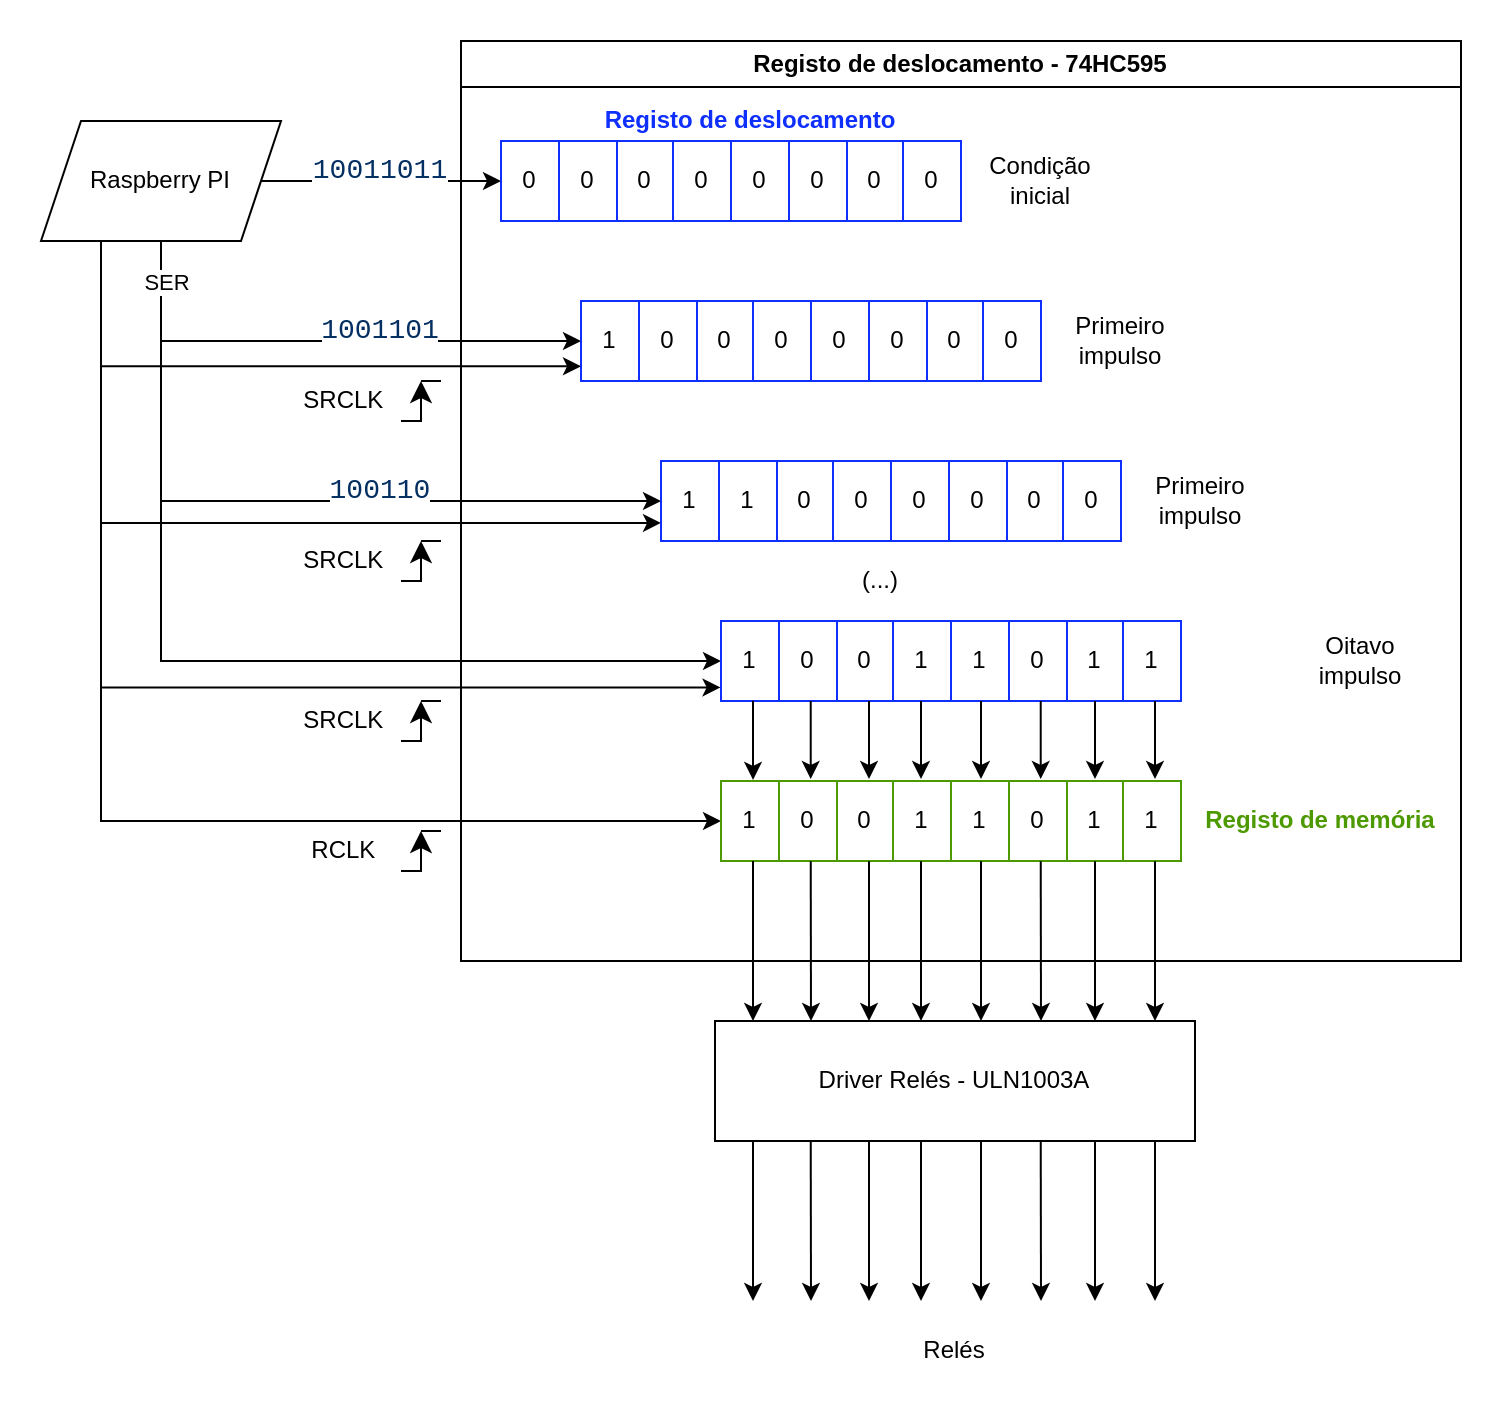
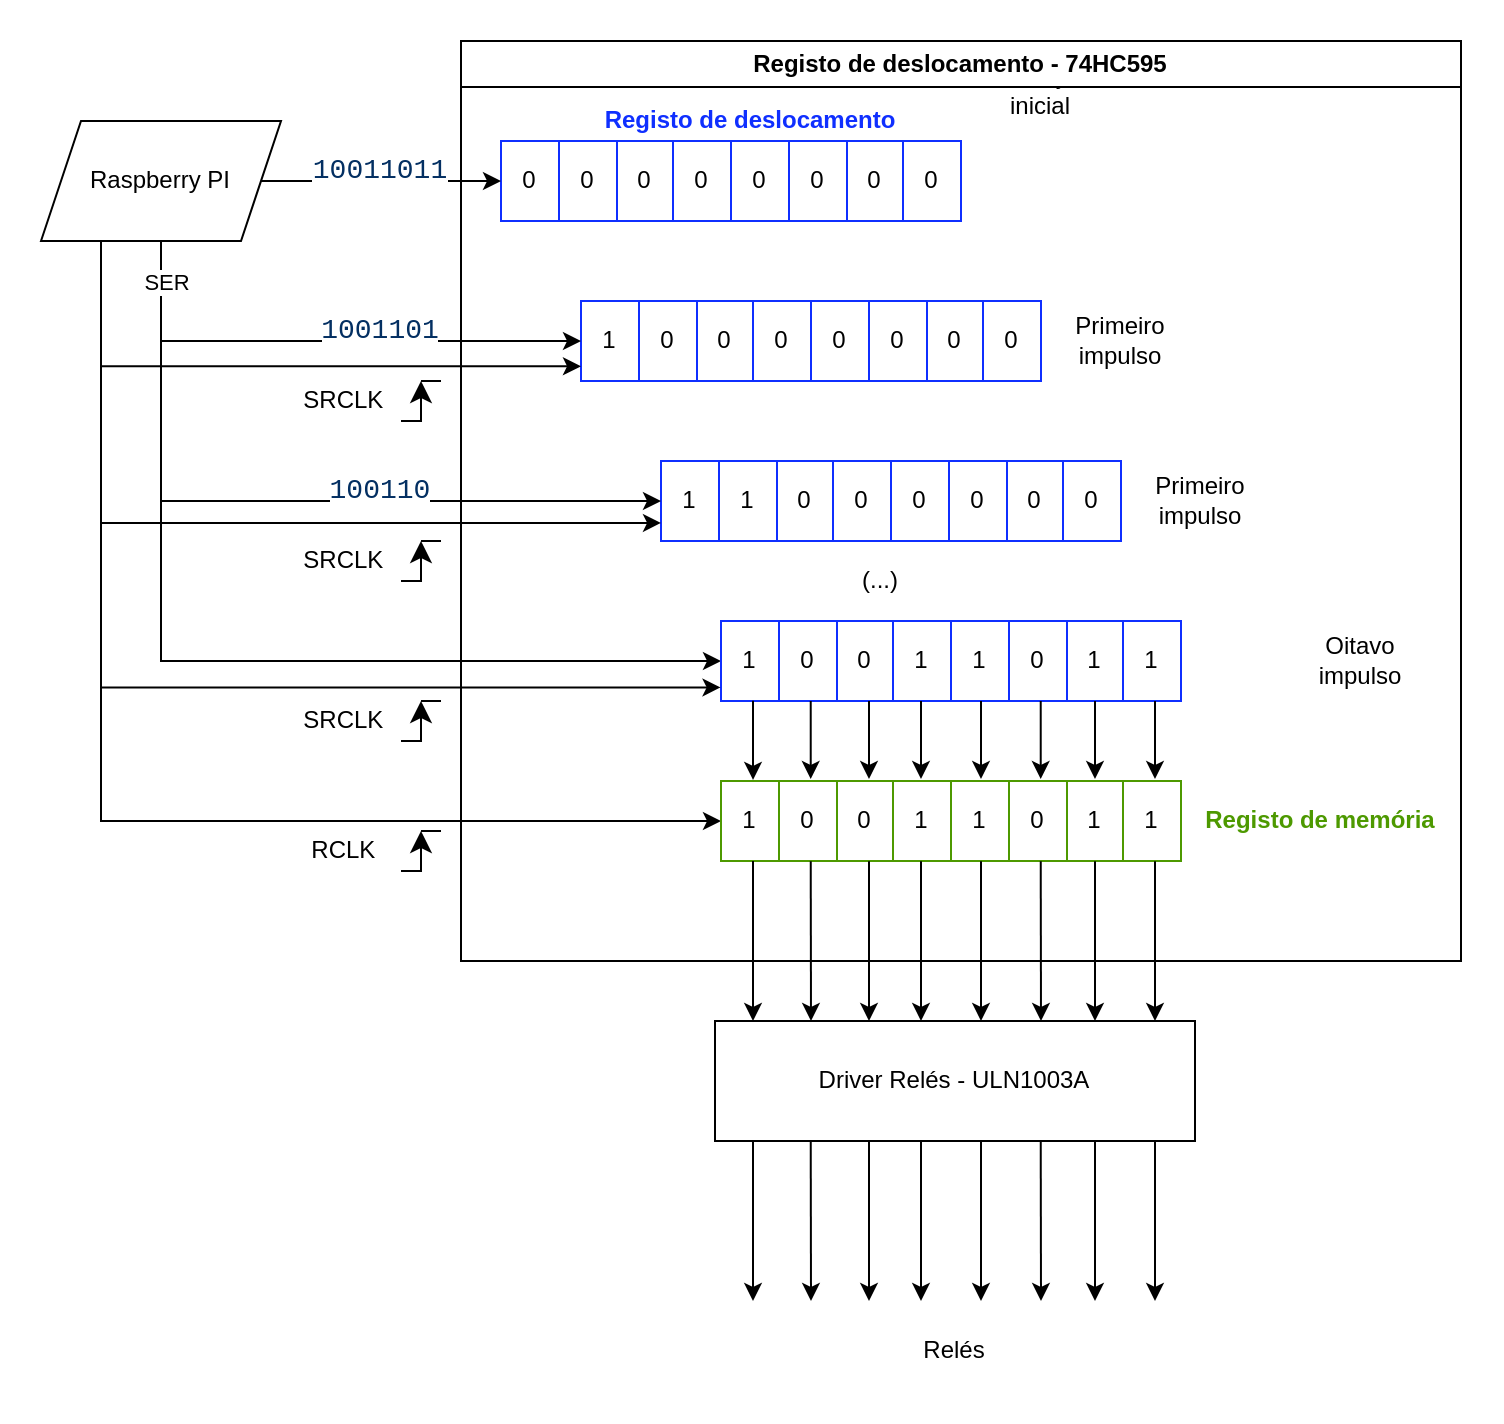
node "Condição inicial": moved (1041, 181) -> (1041, 91)
